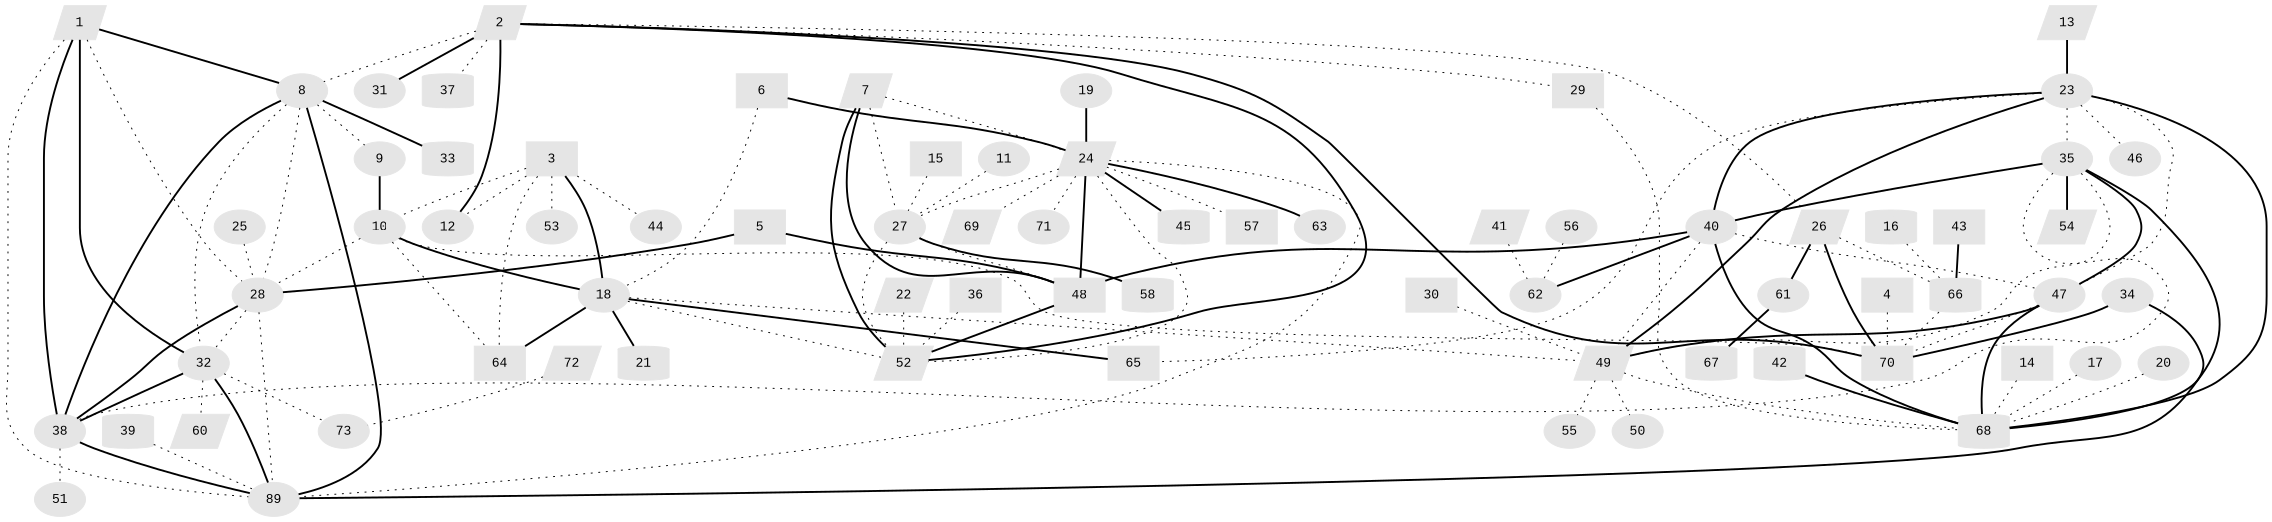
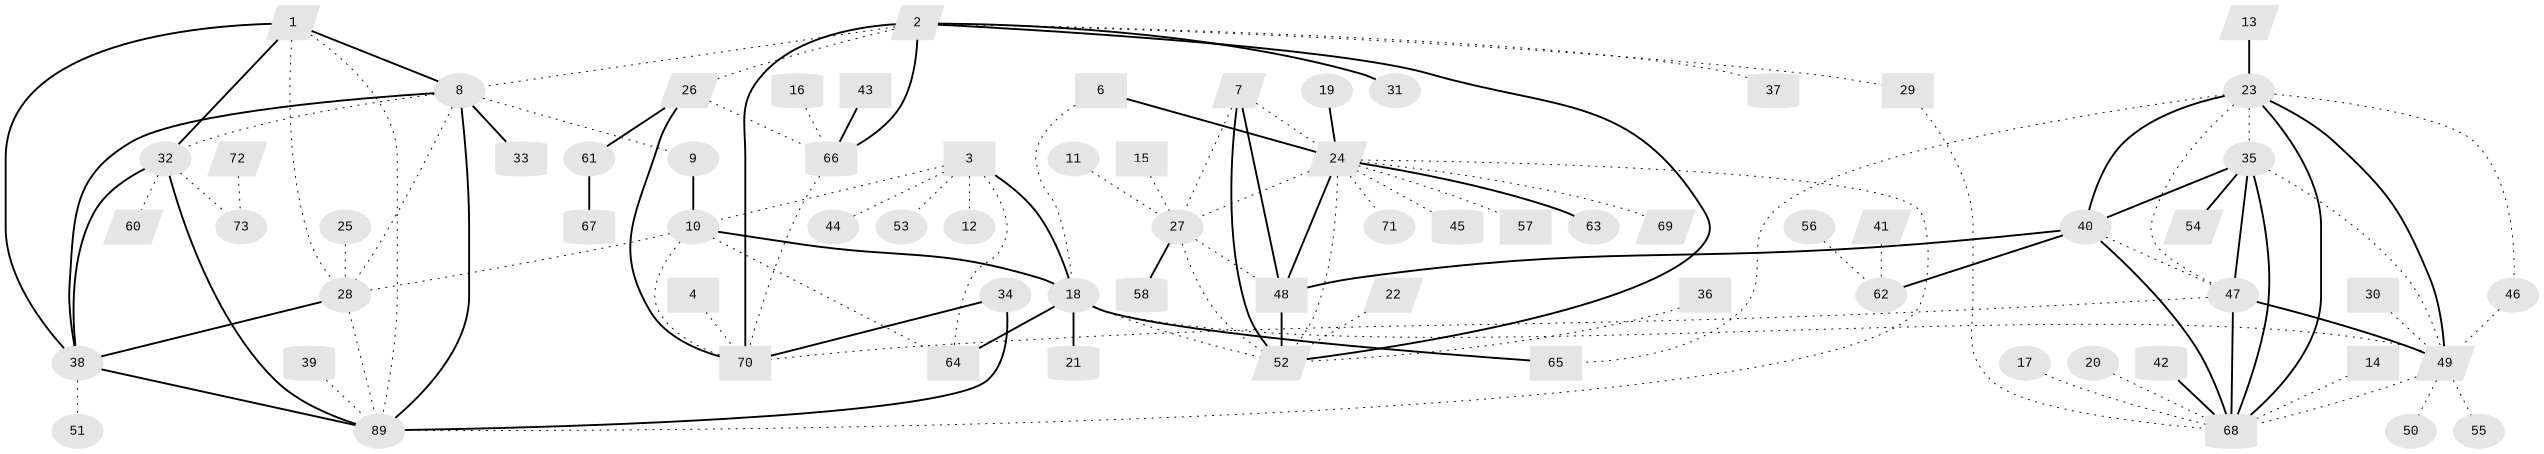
edge "2" -- "12": now "2" -- "66"
edge "24" -- "45": style bold -> dotted
node "5": removed
edge "40" -- "49": now "46" -- "49"
edge "28" -- "32": removed
edge "35" -- "38": removed
